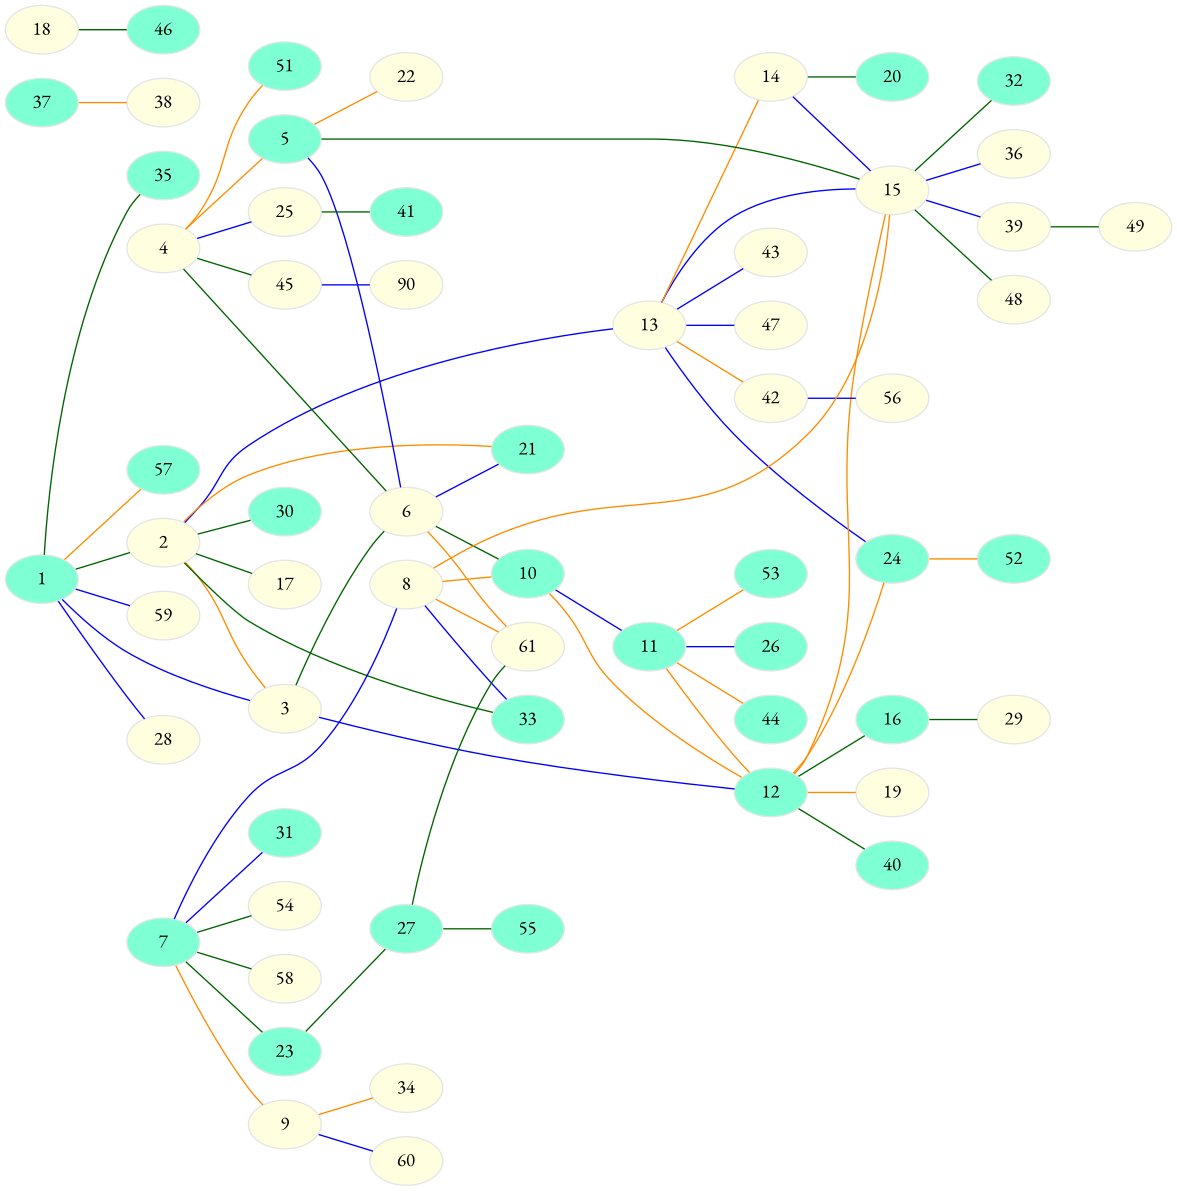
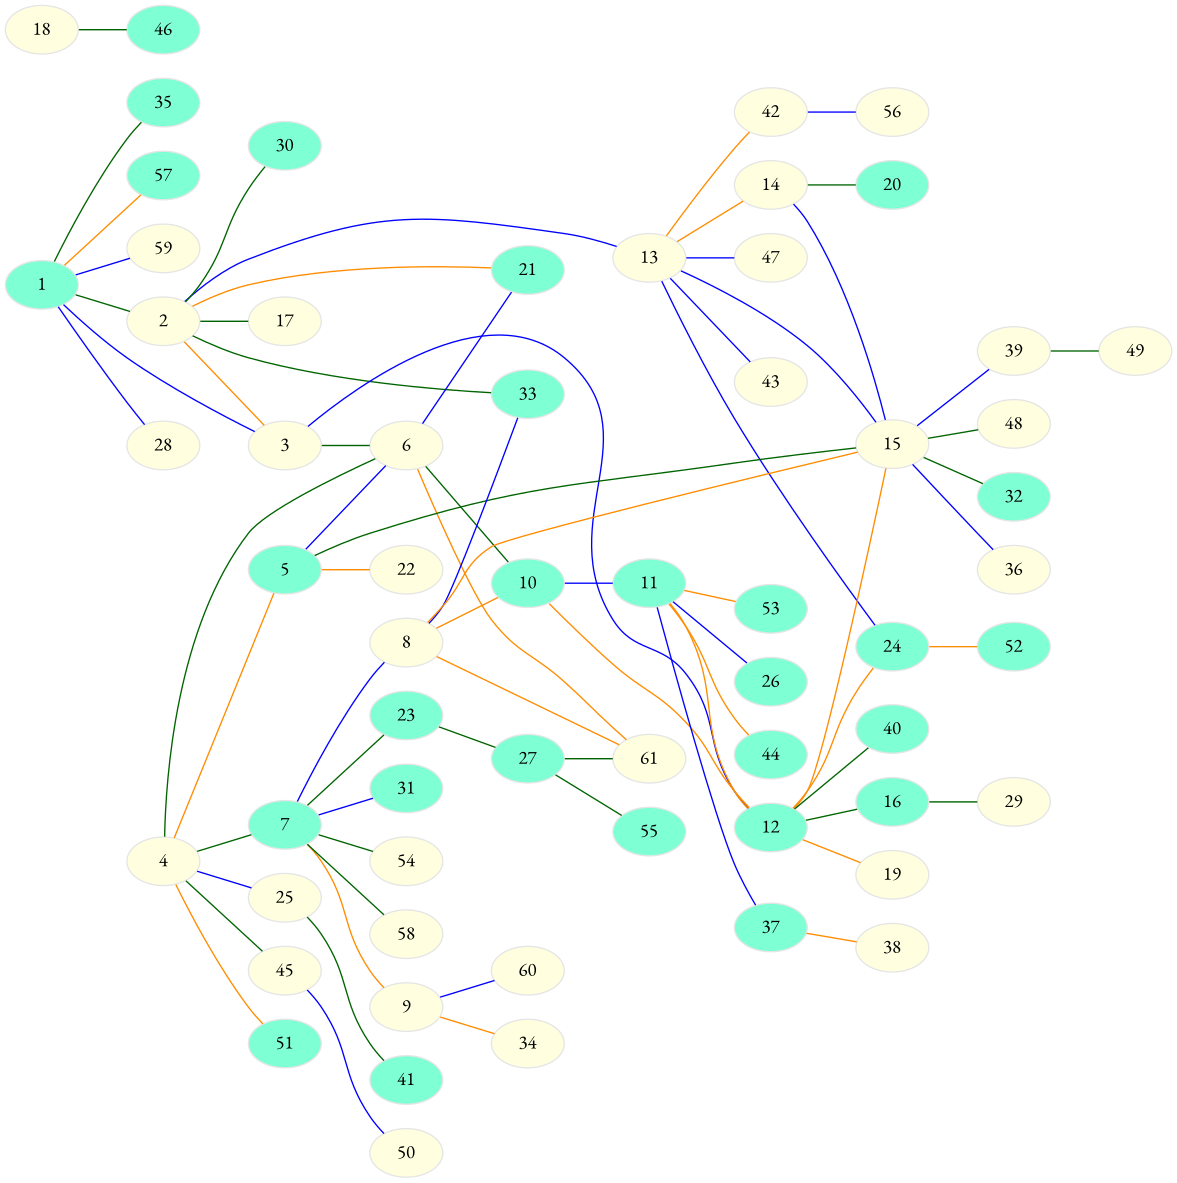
node "90": label "90" -> "50"
edge "11" -- "37": added
edge "7" -- "4": added
